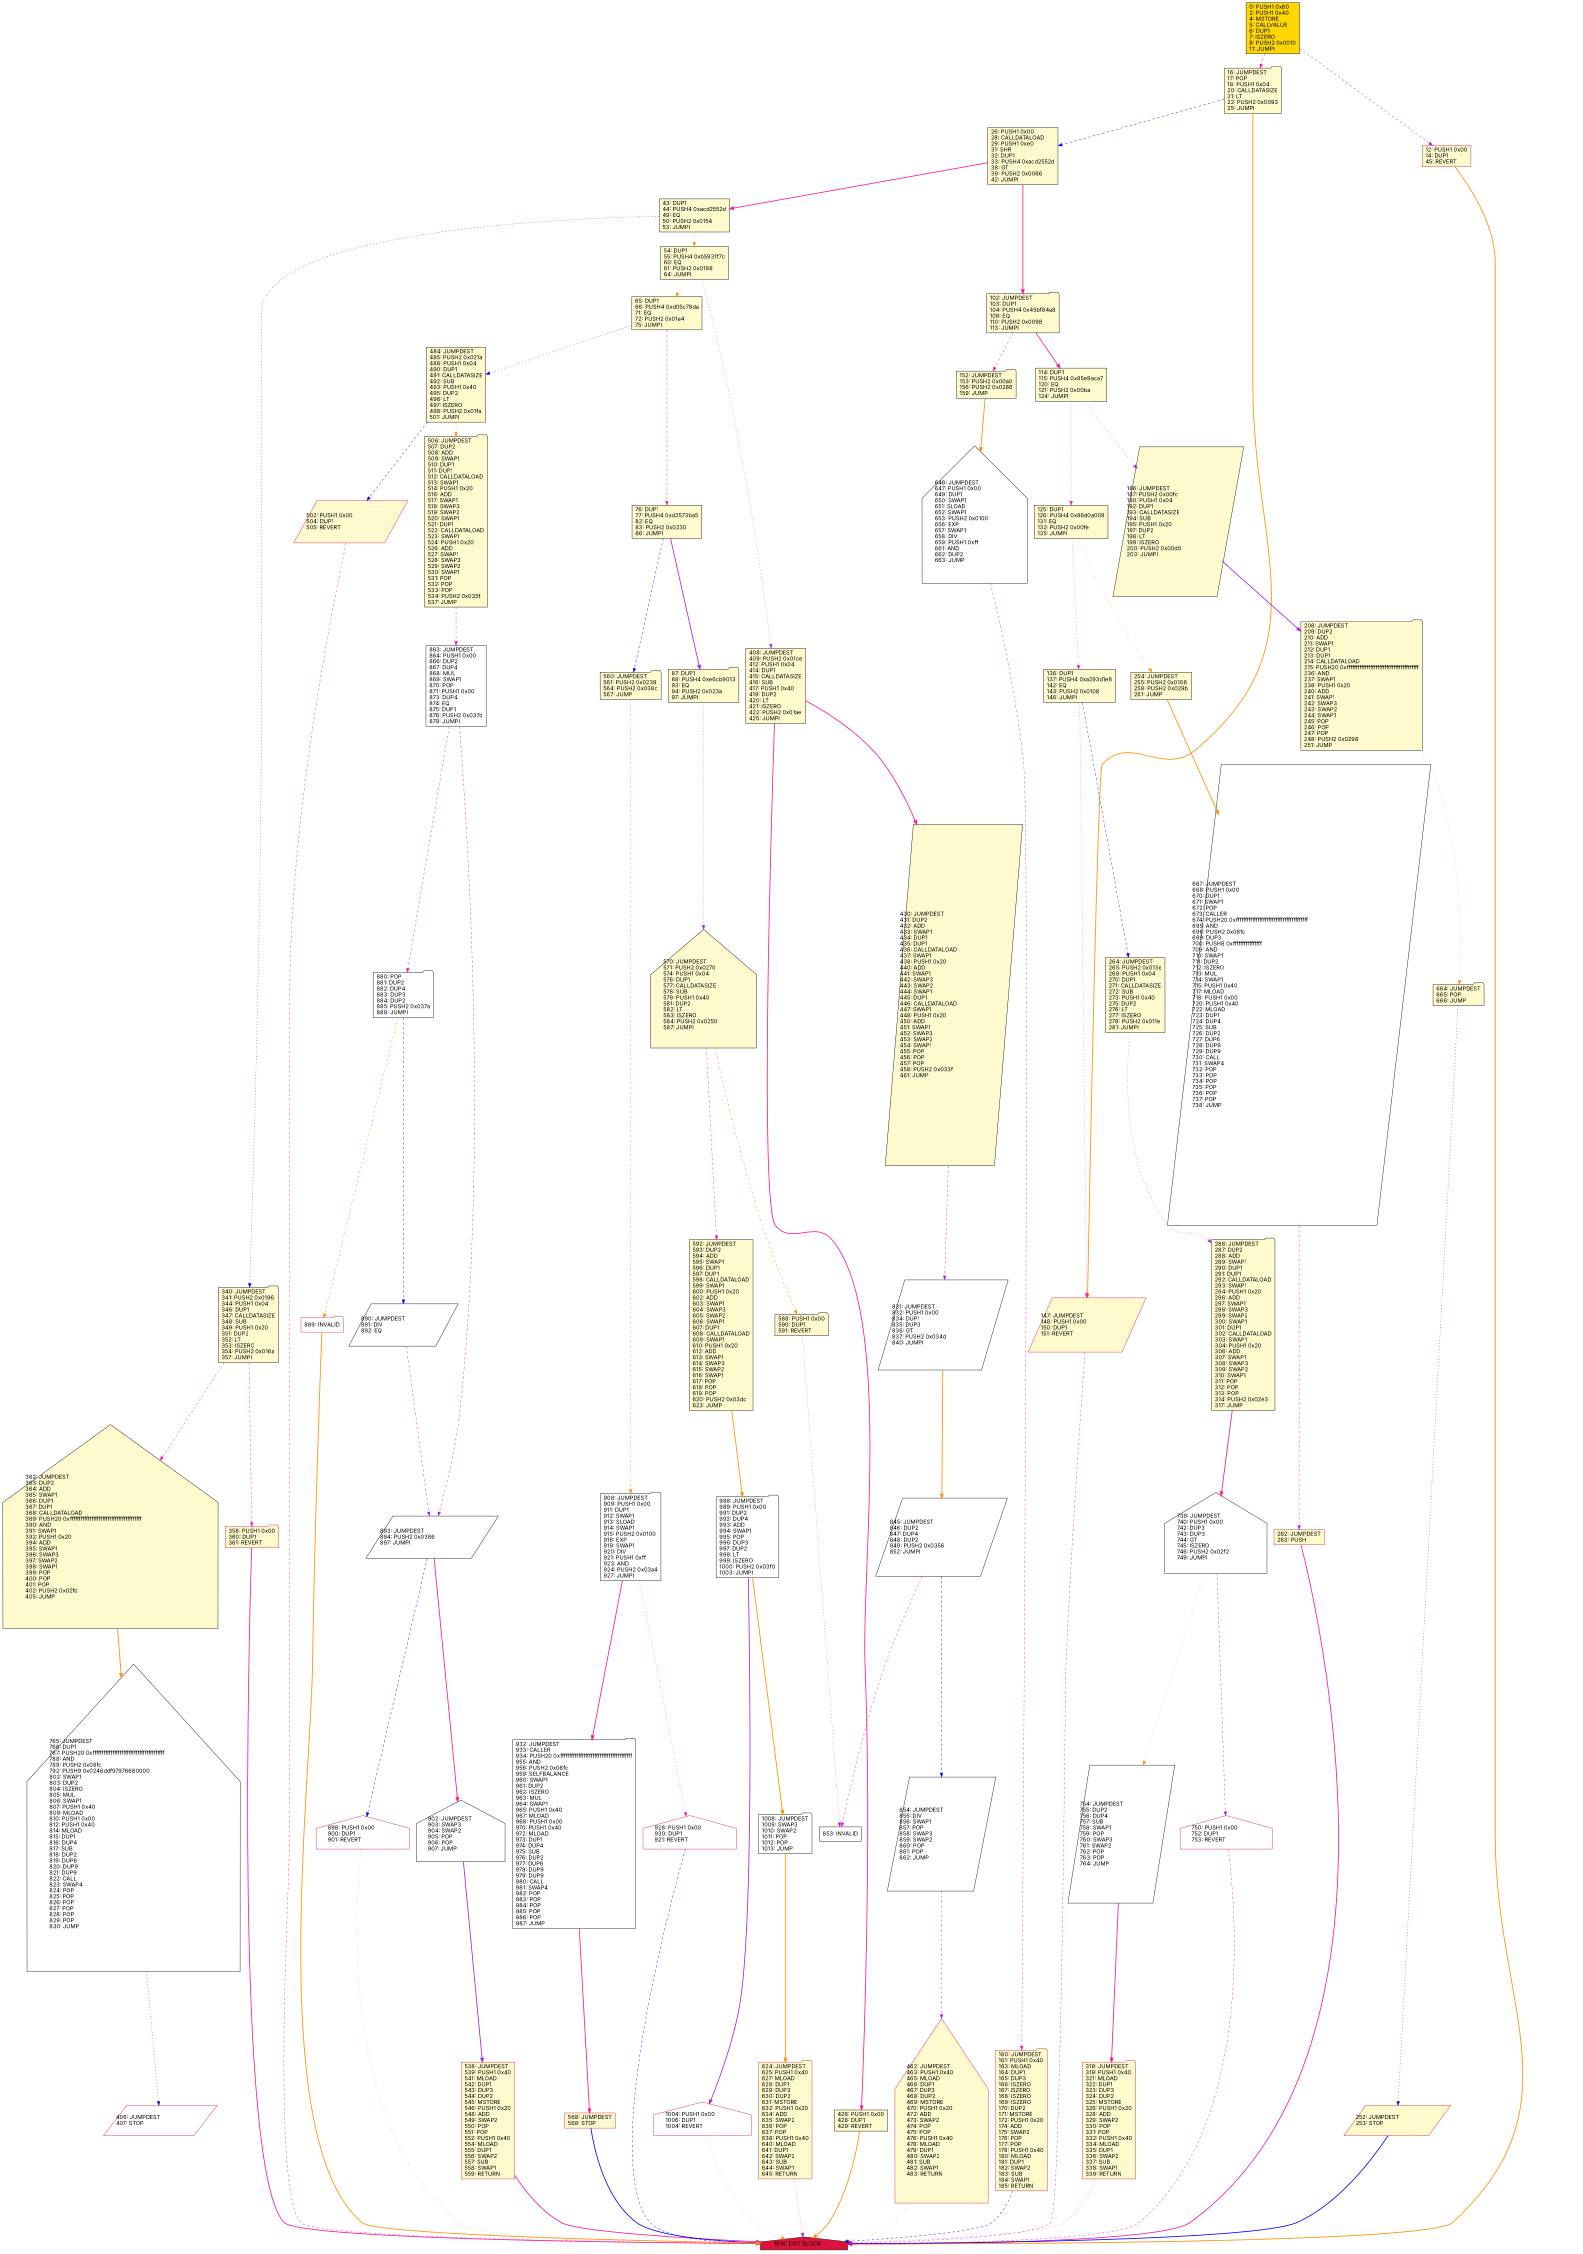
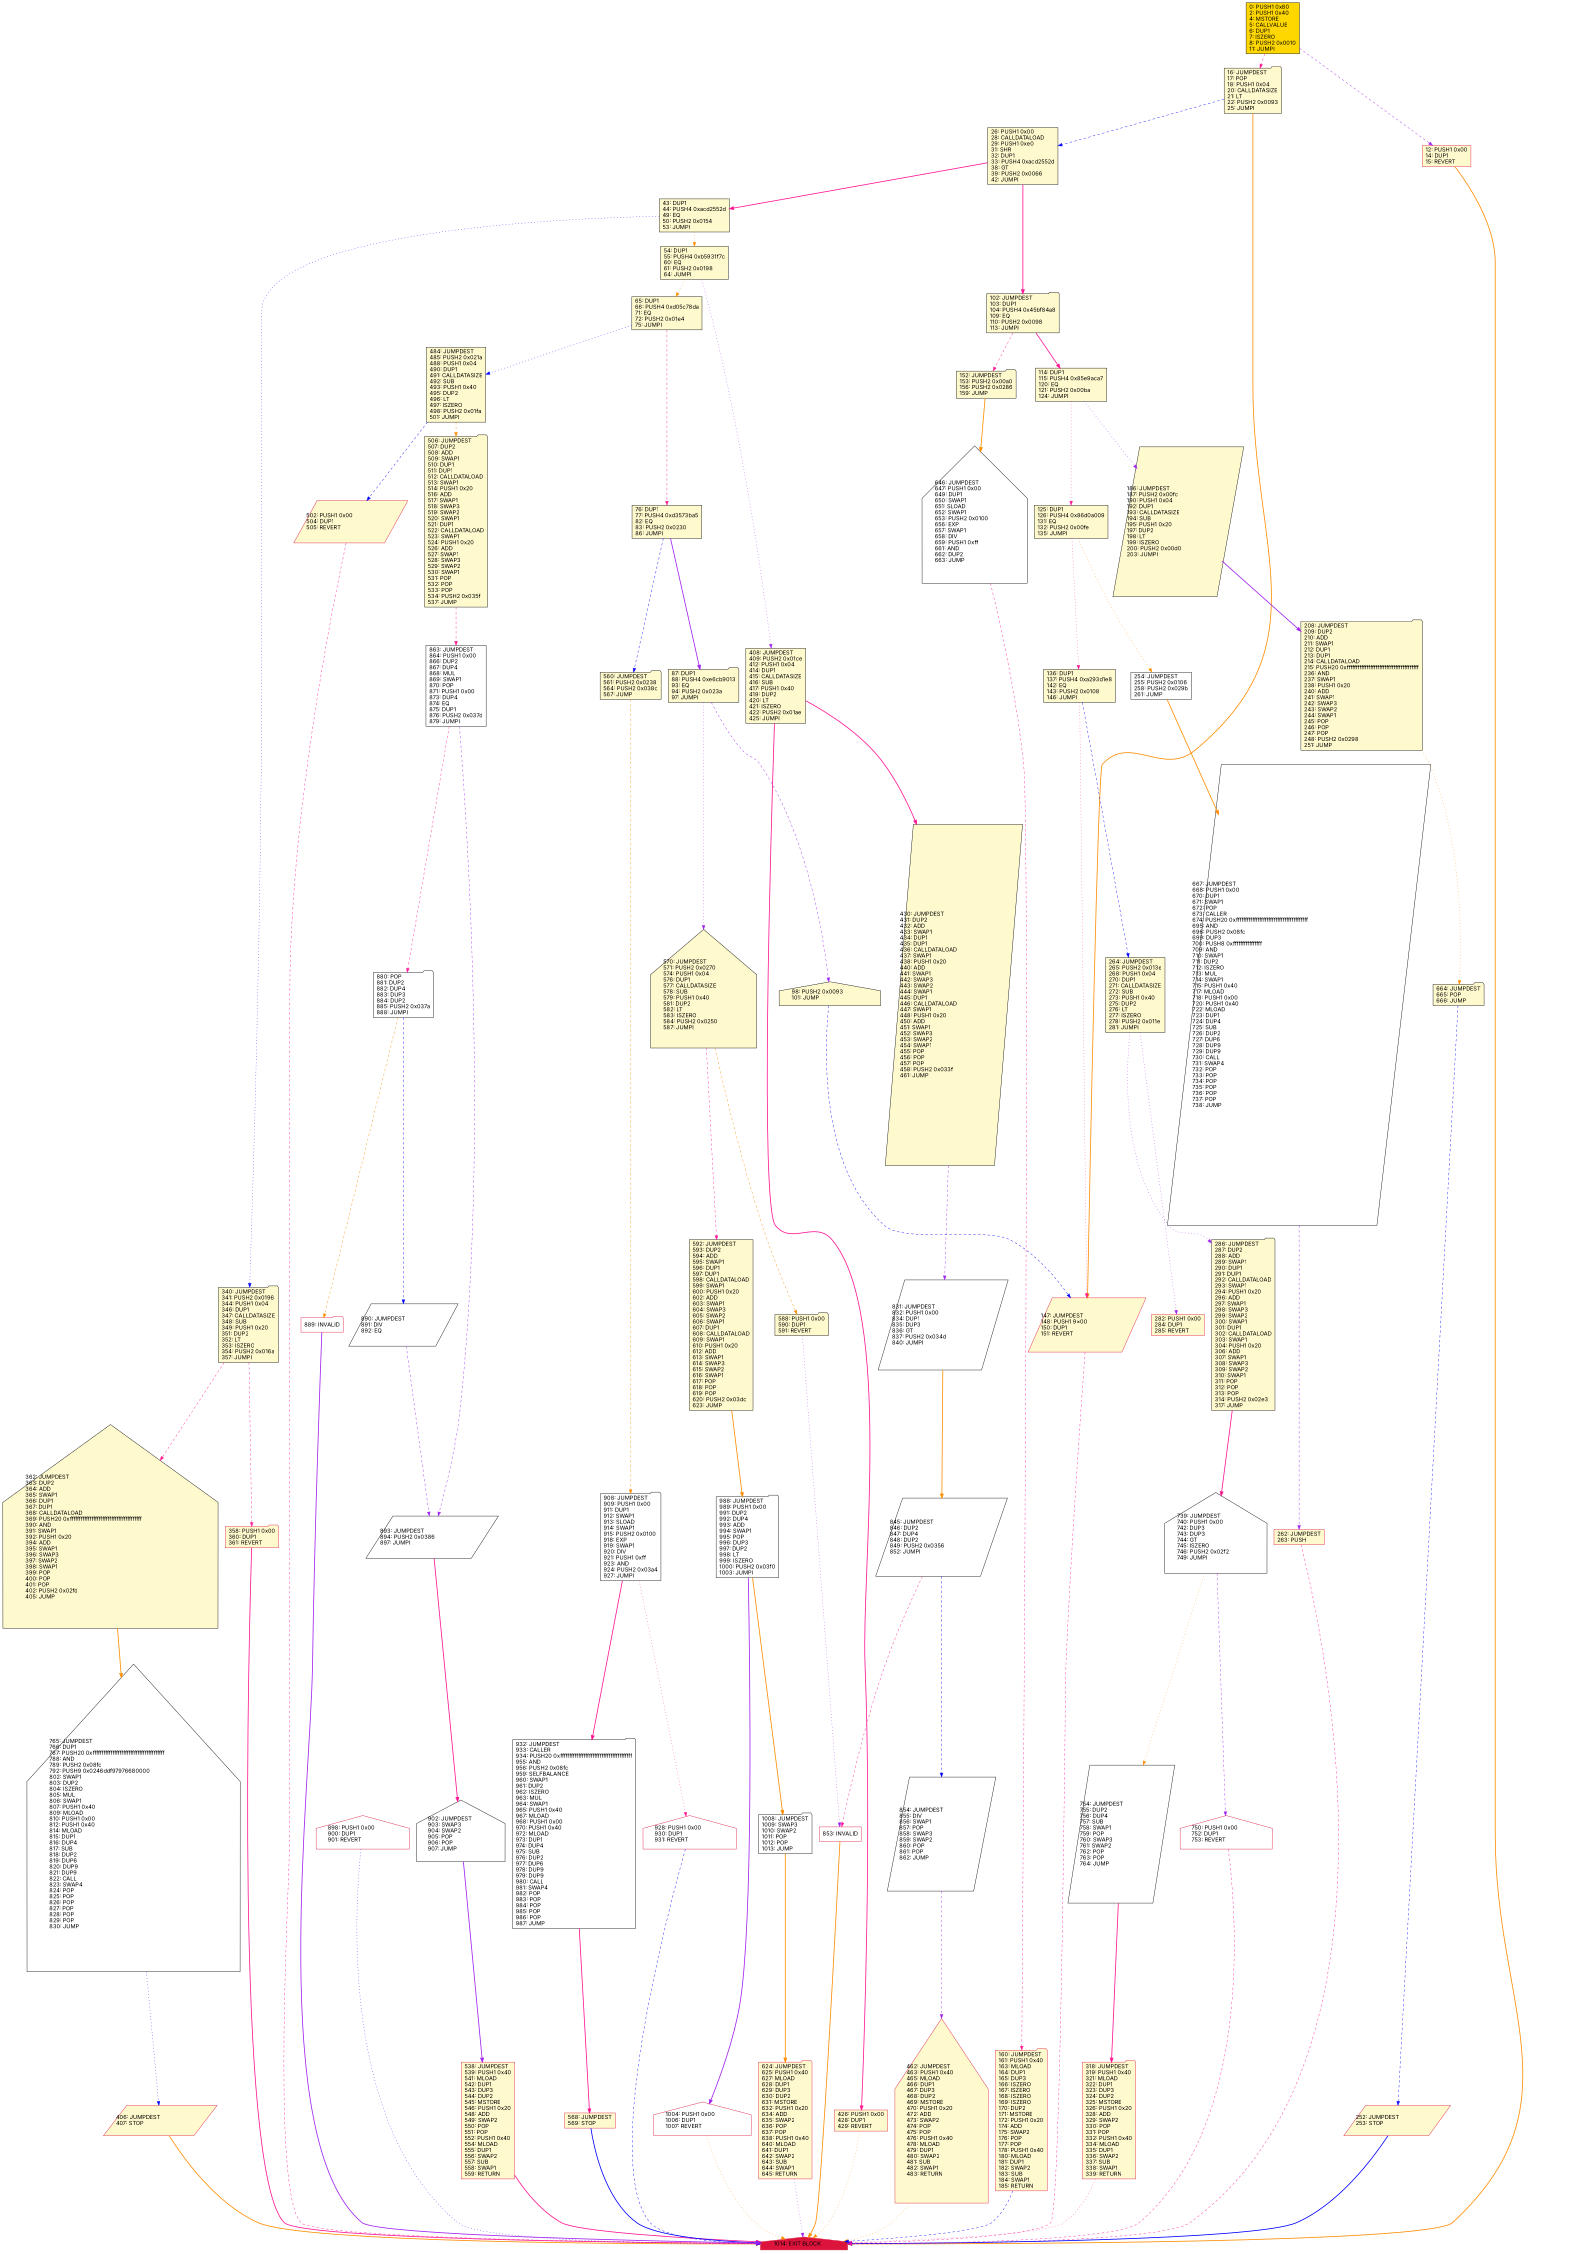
node "12: PUSH1 0x00 14: DUP1 45: REVERT": label "12: PUSH1 0x00 14: DUP1 45: REVERT" -> "12: PUSH1 0x00 14: DUP1 15: REVERT"
node "254: JUMPDEST 255: PUSH2 0x0106 258: PUSH2 0x029b 261: JUMP": fillcolor lemonchiffon -> white
node "98: PUSH2 0x0093 101: JUMP": added
node "147: JUMPDEST 148: PUSH1 0x00 150: DUP1 151: REVERT": label "147: JUMPDEST 148: PUSH1 0x00 150: DUP1 151: REVERT" -> "147: JUMPDEST 148: PUSH1 9x00 150: DUP1 151: REVERT"
node "282: PUSH1 0x00 284: DUP1 285: REVERT": added
edge "664: JUMPDEST 665: POP 666: JUMP" -> "252: JUMPDEST 253: STOP": style dotted -> dashed
edge "893: JUMPDEST 894: PUSH2 0x0386 897: JUMPI" -> "898: PUSH1 0x00 900: DUP1 901: REVERT": removed
node "928: PUSH1 0x00 930: DUP1 921: REVERT": label "928: PUSH1 0x00 930: DUP1 921: REVERT" -> "928: PUSH1 0x00 930: DUP1 931: REVERT"
node "853: INVALID": color black -> crimson
edge "889: INVALID" -> "1014: EXIT BLOCK": color darkorange -> purple
edge "853: INVALID" -> "1014: EXIT BLOCK": added
edge "262: JUMPDEST 263: PUSH" -> "1014: EXIT BLOCK": style bold -> dashed
node "406: JUMPDEST 407: STOP": fillcolor white -> lemonchiffon
node "568: JUMPDEST 568: STOP": label "568: JUMPDEST 568: STOP" -> "568: JUMPDEST 569: STOP"
node "1004: PUSH1 0x00 1006: DUP1 1004: REVERT": label "1004: PUSH1 0x00 1006: DUP1 1004: REVERT" -> "1004: PUSH1 0x00 1006: DUP1 1007: REVERT"
node "426: PUSH1 0x00 428: DUP1 429: REVERT": color black -> crimson
edge "898: PUSH1 0x00 900: DUP1 901: REVERT" -> "1014: EXIT BLOCK": color darkorange -> blue
edge "426: PUSH1 0x00 428: DUP1 429: REVERT" -> "1014: EXIT BLOCK": style bold -> dotted
edge "406: JUMPDEST 407: STOP" -> "1014: EXIT BLOCK": added
node "1014: EXIT BLOCK": color black -> crimson
